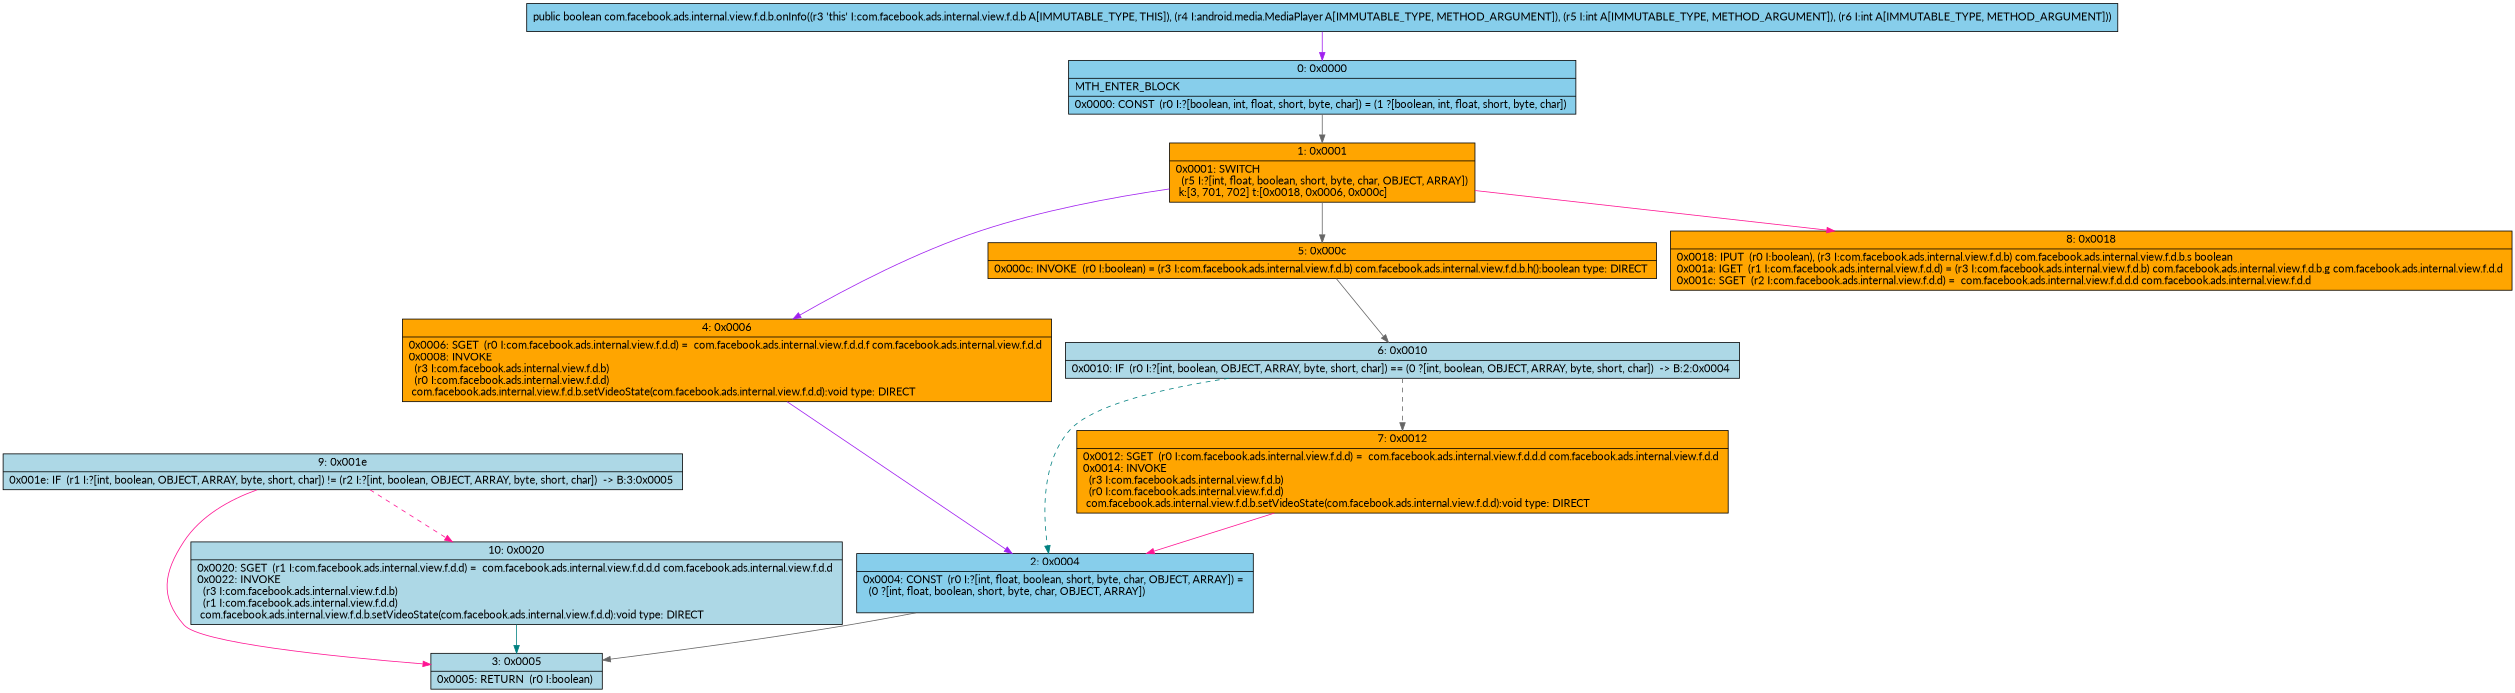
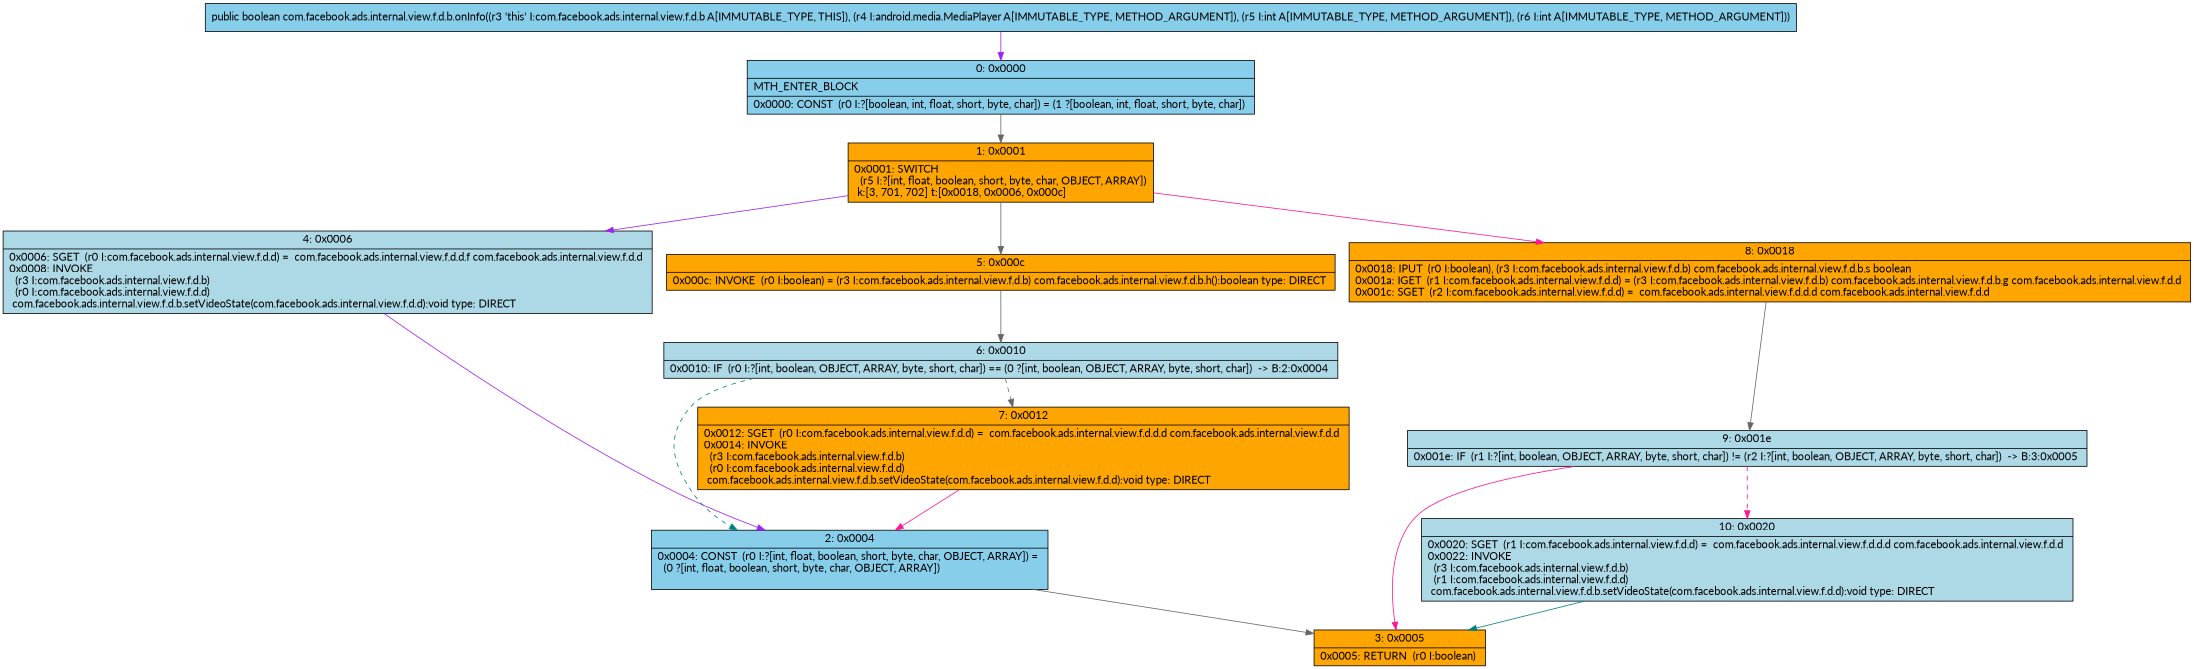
node "4: 0x0006": fillcolor orange -> lightblue
edge "8: 0x0018" -> "9: 0x001e": added
node "3: 0x0005": fillcolor lightblue -> orange
